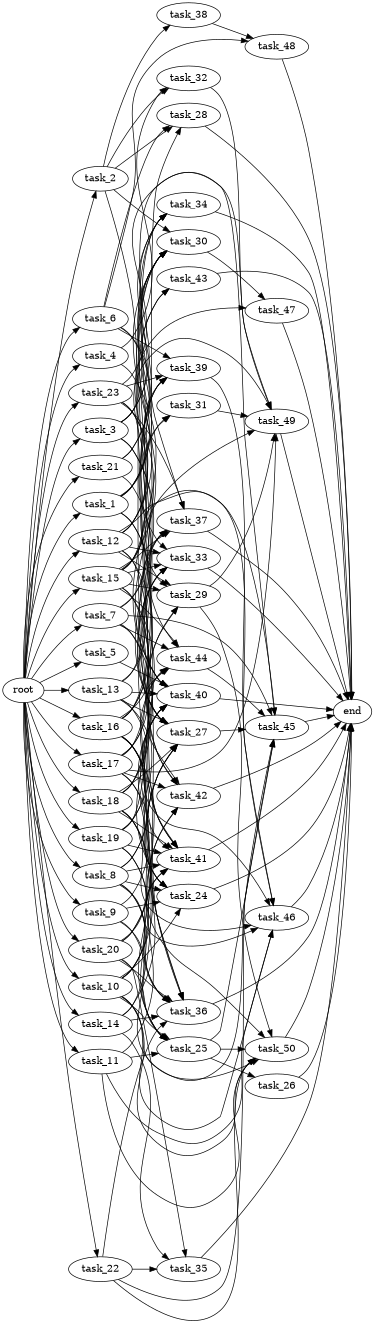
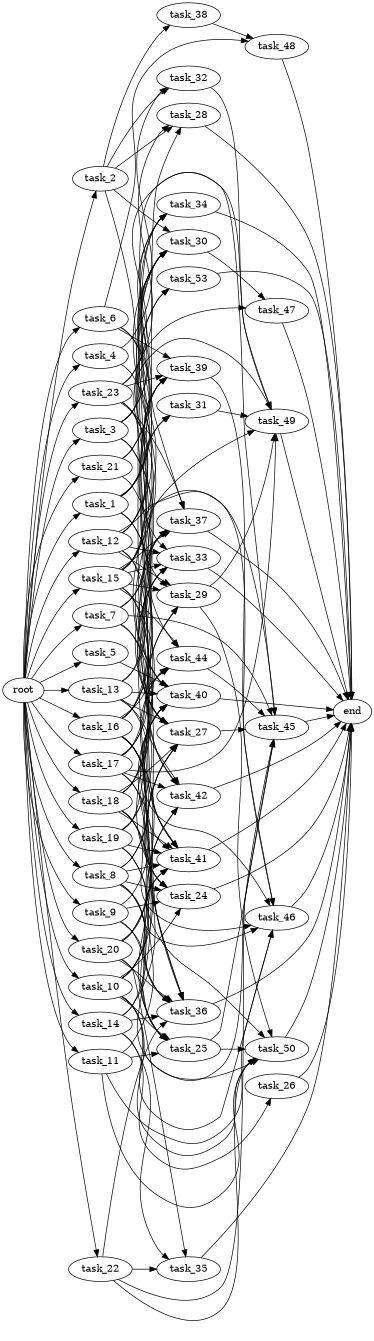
edge "task_6" -> "task_28": now "task_23" -> "task_28"
node "task_43": label "task_43" -> "task_53"
edge "task_7" -> "task_44": removed
edge "task_25" -> "task_26": now "task_14" -> "task_26"
